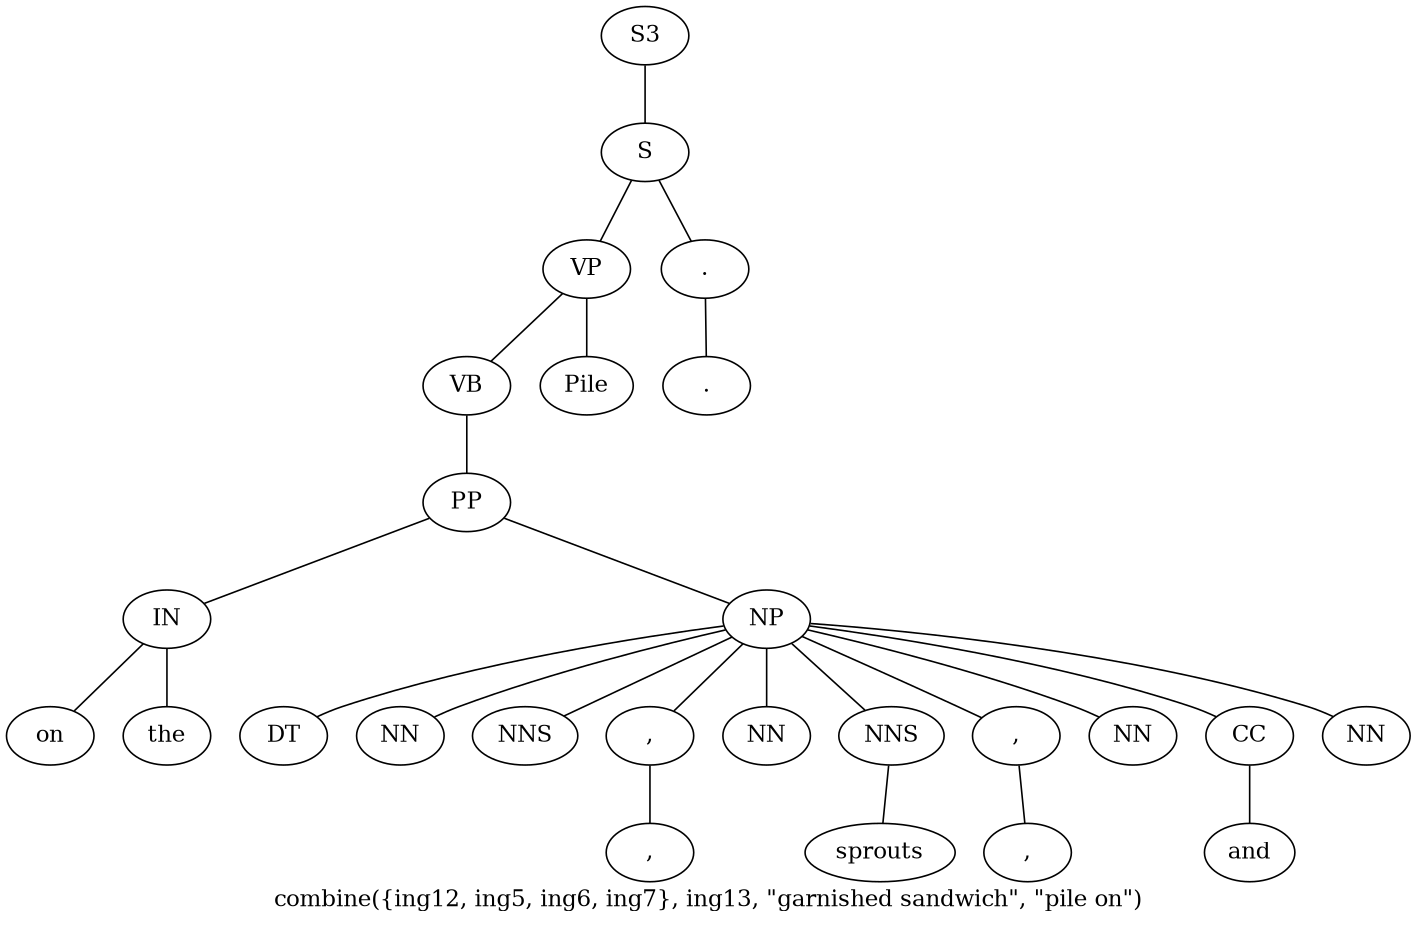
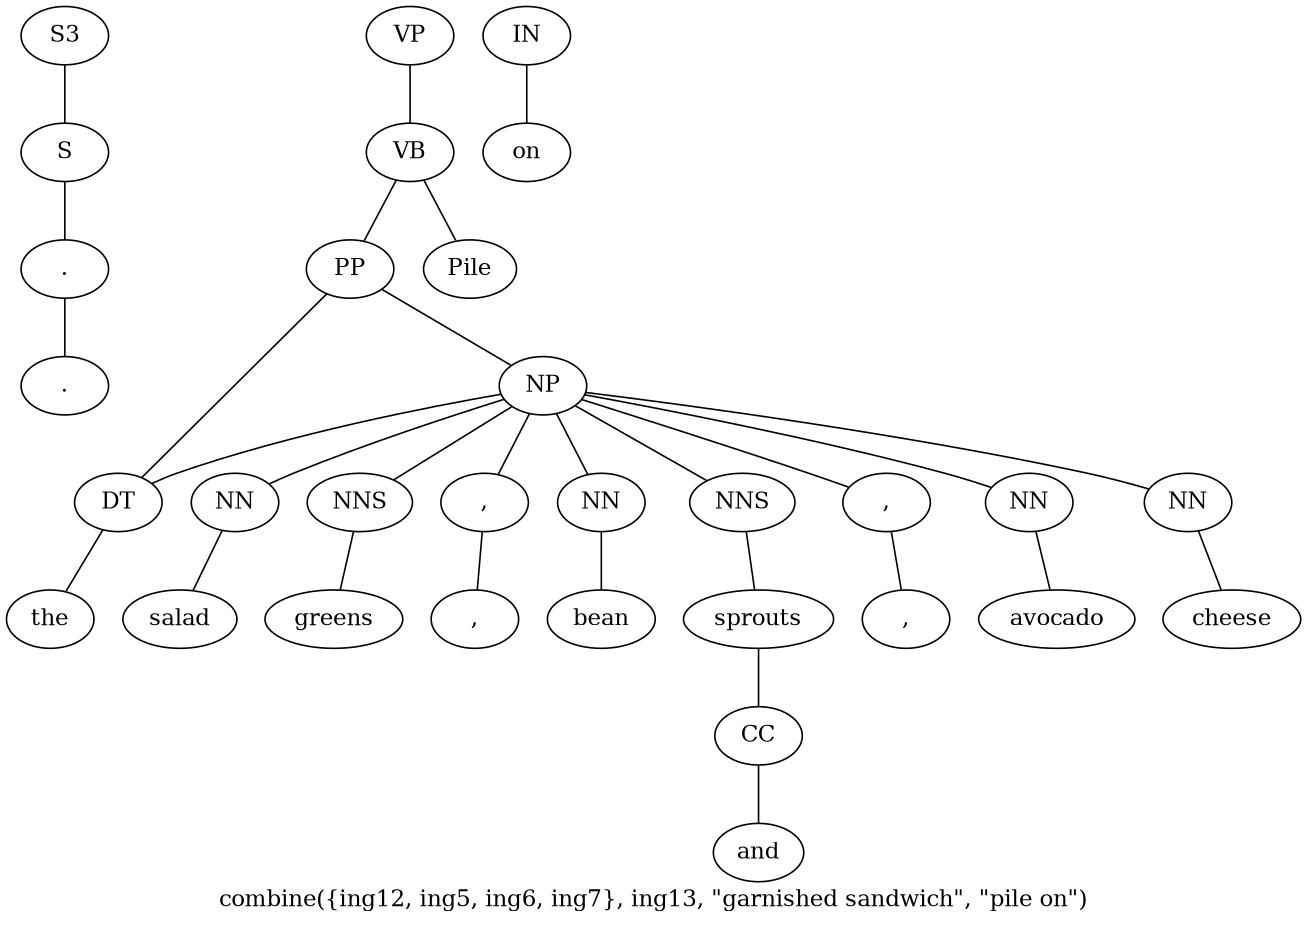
edge "S" -- "VP": removed
edge "VP" -- "Pile": now "VB" -- "Pile"
edge "PP" -- "IN": now "PP" -- "DT"
node "salad": added
node "greens": added
node "bean": added
node "avocado": added
node "cheese": added
edge "NP" -- "CC": now "sprouts" -- "CC"
edge "IN" -- "the": now "DT" -- "the"
